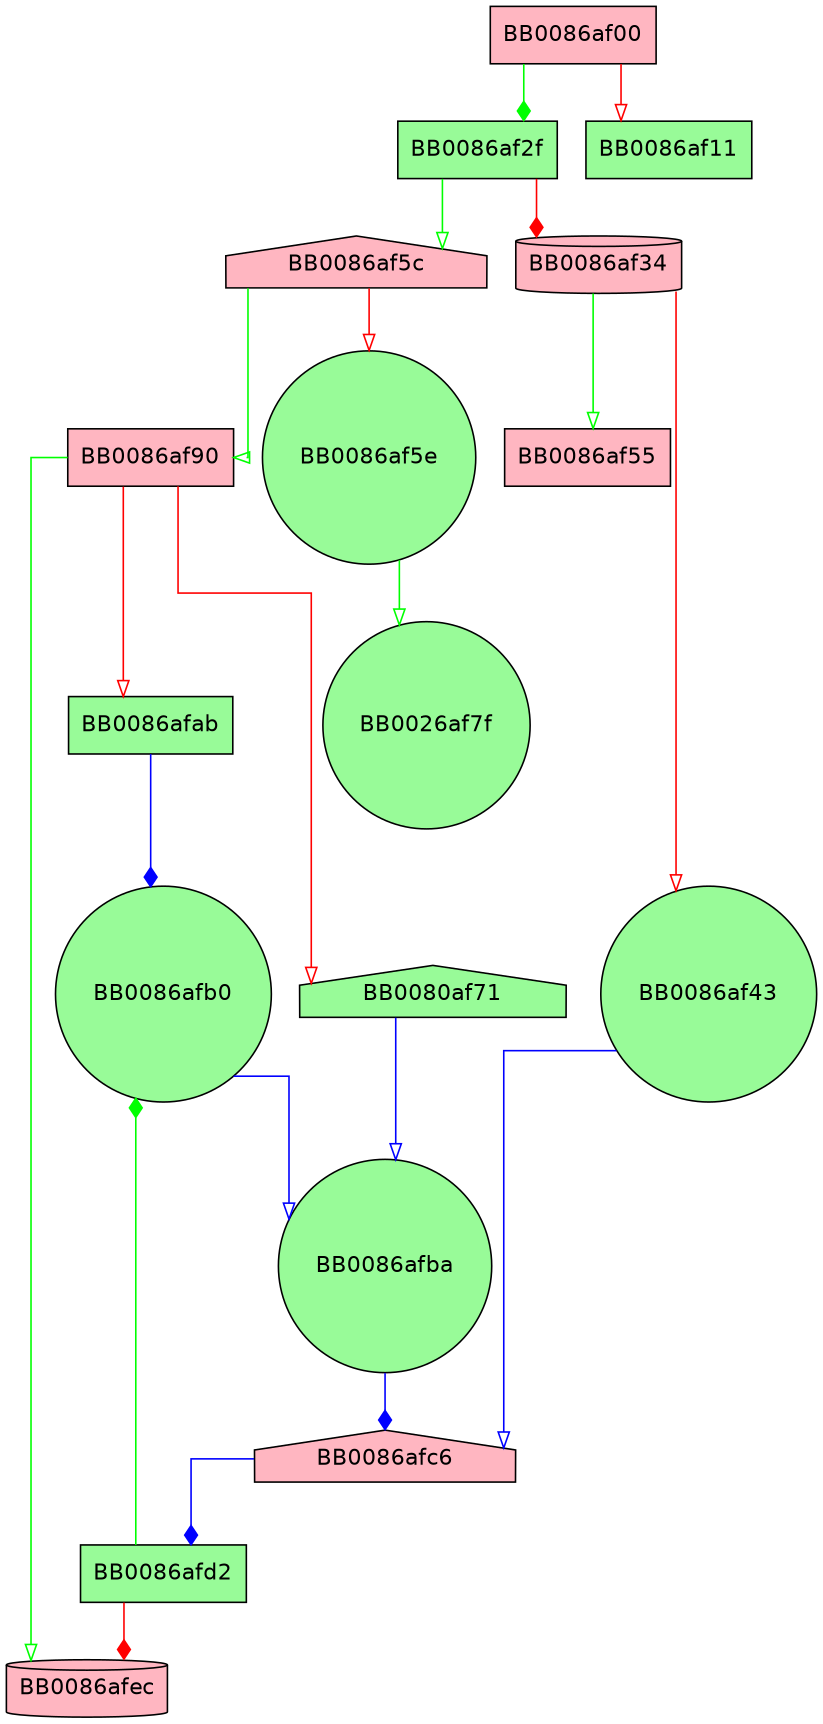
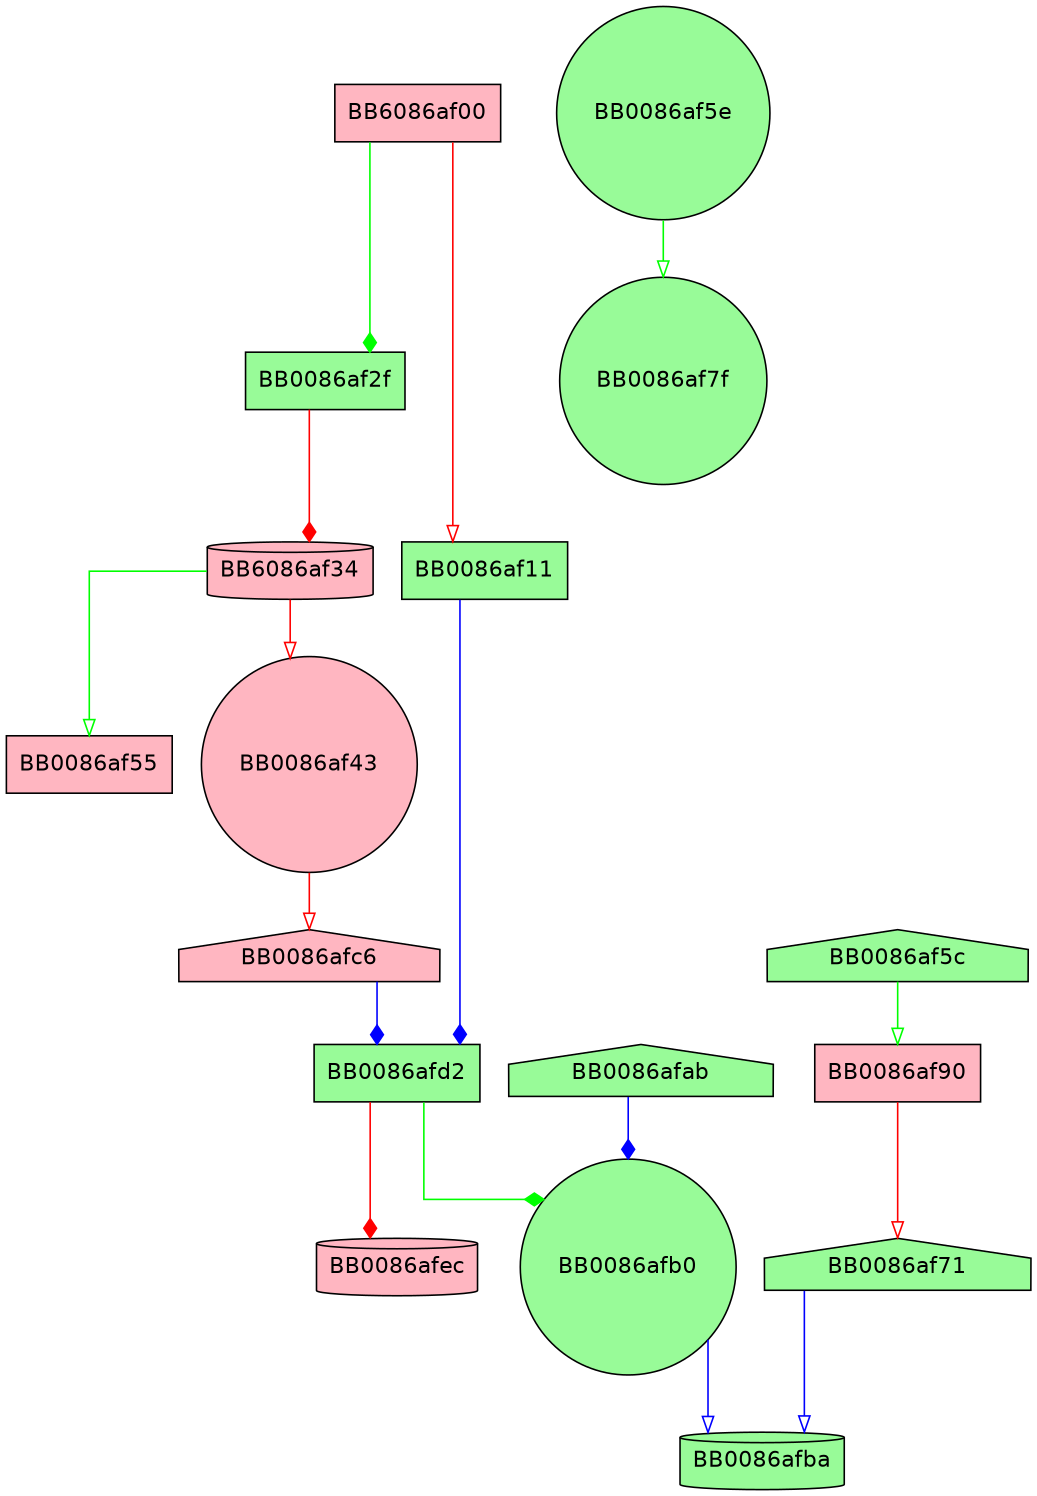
node "BB0086af00": label "BB0086af00" -> "BB6086af00"
edge "BB0086af2f" -> "BB0086af5c": removed
node "BB0086af5c": fillcolor lightpink -> palegreen
node "BB0086af34": label "BB0086af34" -> "BB6086af34"
edge "BB0086af5c" -> "BB0086af5e": removed
edge "BB0086af90" -> "BB0086afab": removed
node "BB0086afab": shape box -> house
node "BB0026af7f": label "BB0026af7f" -> "BB0086af7f"
edge "BB0086af11" -> "BB0086afd2": added
node "BB0080af71": label "BB0080af71" -> "BB0086af71"
node "BB0086af43": fillcolor palegreen -> lightpink
edge "BB0086af90" -> "BB0086afec": removed
edge "BB0086af43" -> "BB0086afc6": color blue -> red
node "BB0086afba": shape circle -> cylinder
edge "BB0086afba" -> "BB0086afc6": removed
